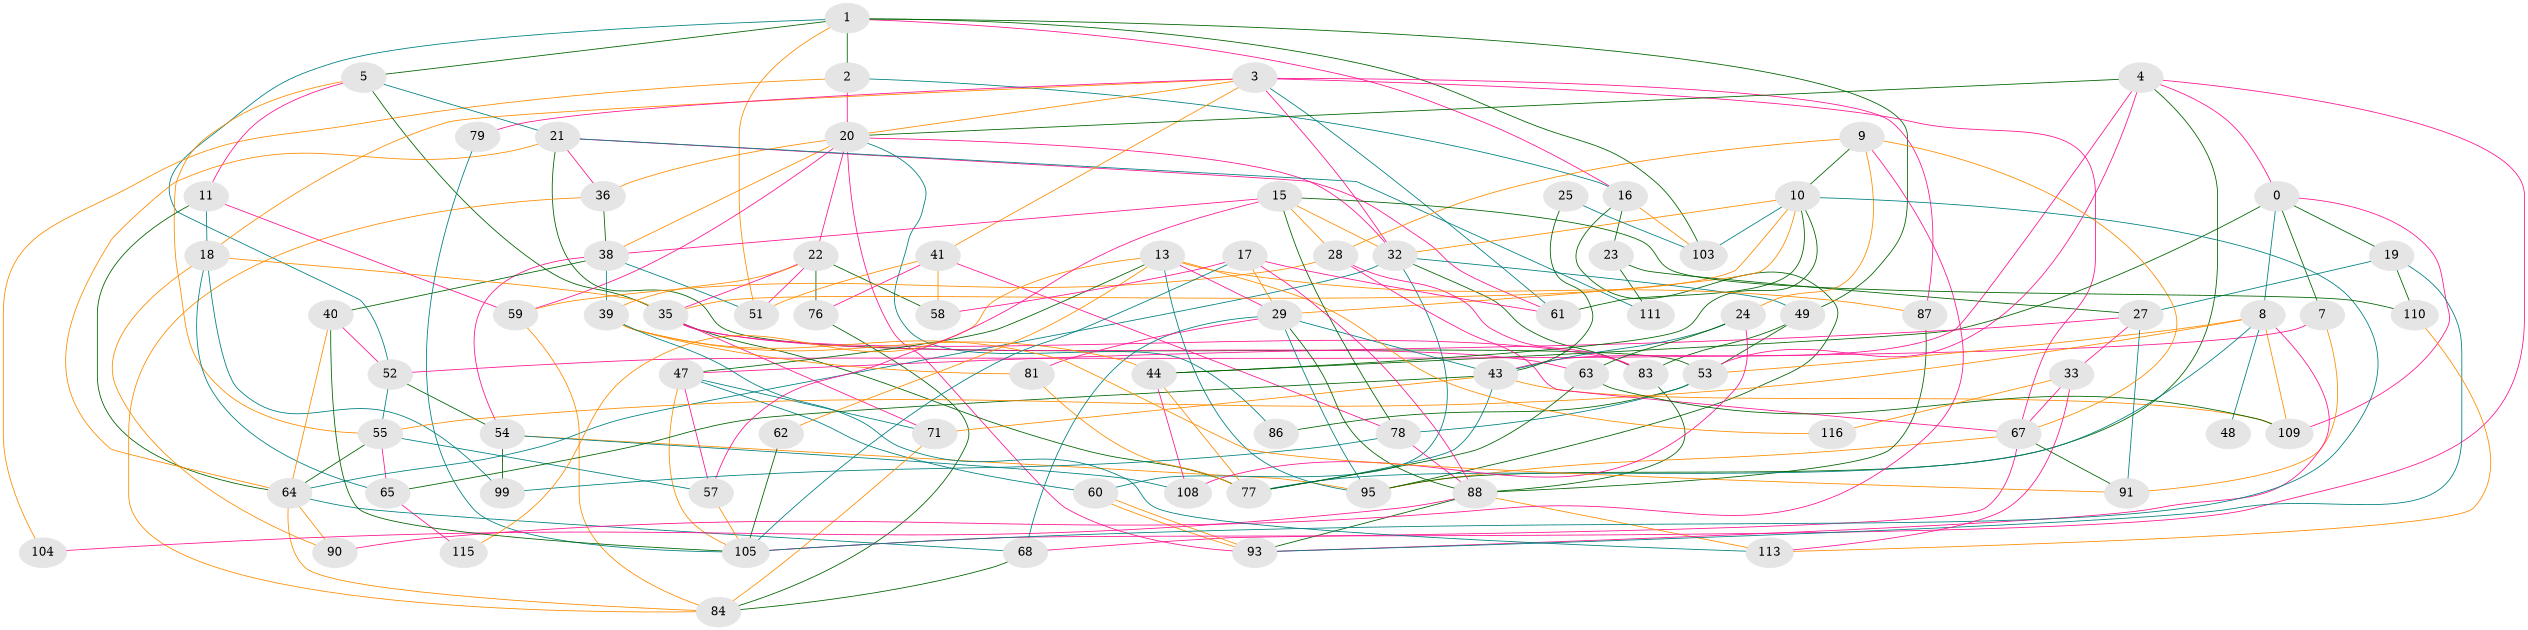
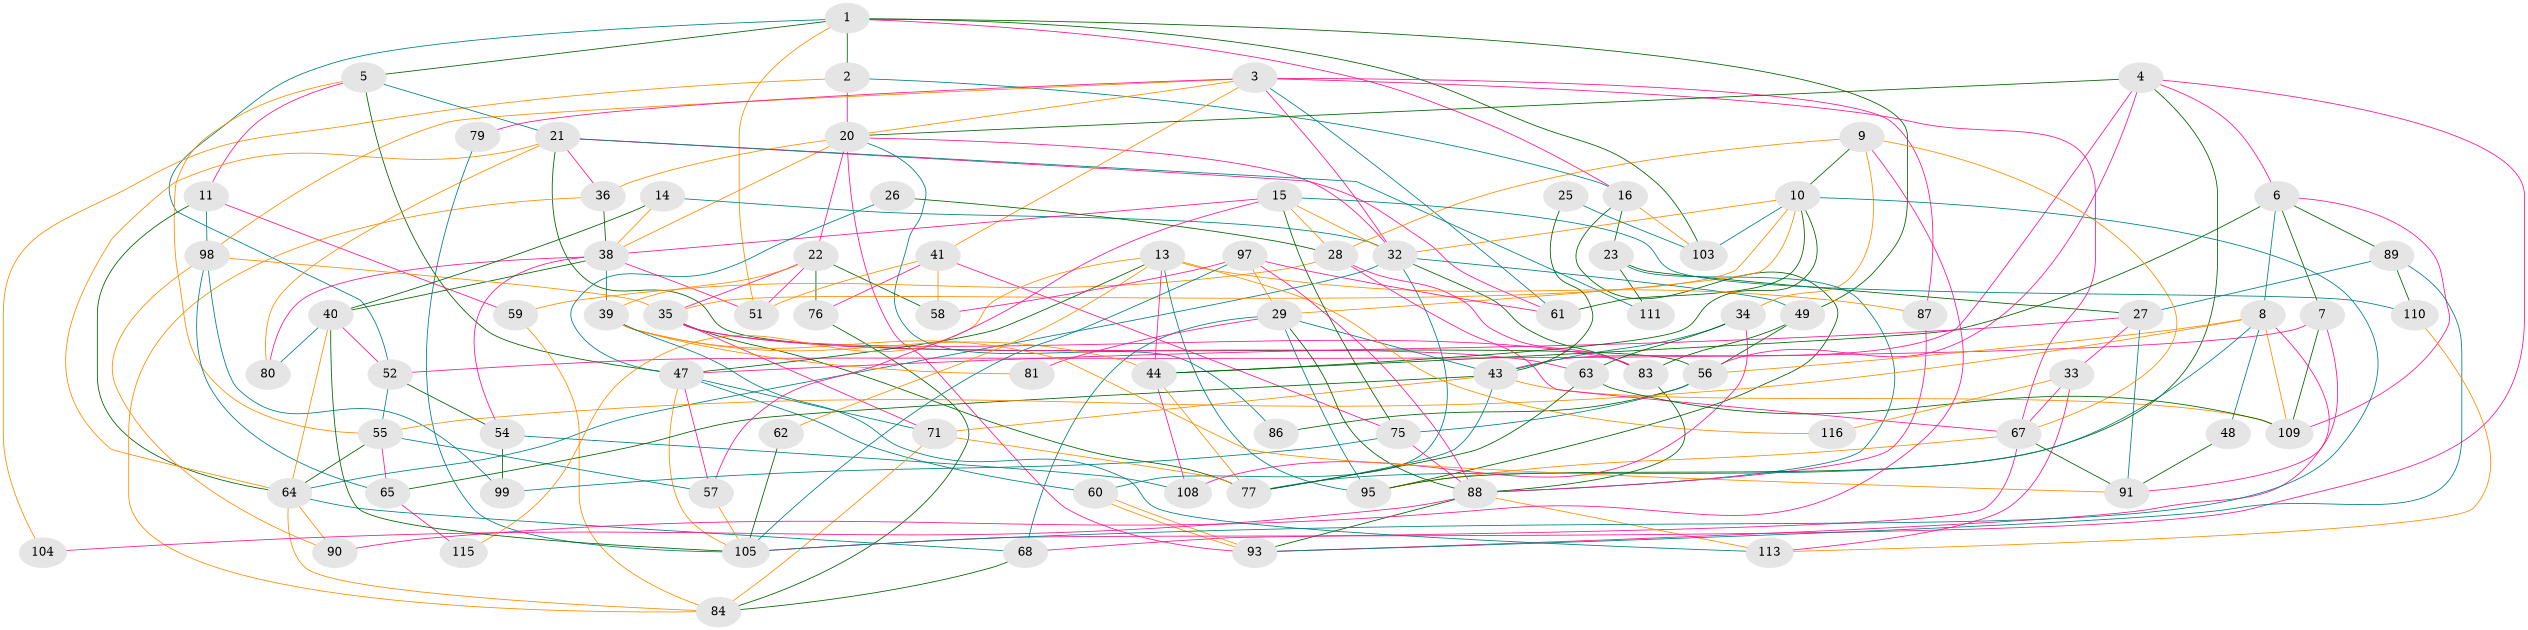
node "14": added
node "26": added
node "0": label "0" -> "6"
edge "5" -- "35": now "5" -- "47"
edge "20" -- "59": removed
node "18": label "18" -> "98"
node "17": label "17" -> "97"
node "19": label "19" -> "89"
edge "38" -- "51": color teal -> deeppink
edge "13" -- "29": now "13" -- "44"
edge "15" -- "110": color darkgreen -> teal
node "24": label "24" -> "34"
node "80": added
node "53": label "53" -> "56"
edge "7" -- "109": added
node "78": label "78" -> "75"
edge "23" -- "88": added
edge "81" -- "77": now "71" -- "77"
edge "7" -- "91": color darkorange -> deeppink
edge "87" -- "88": color darkgreen -> deeppink
edge "48" -- "91": added
edge "54" -- "95": removed
